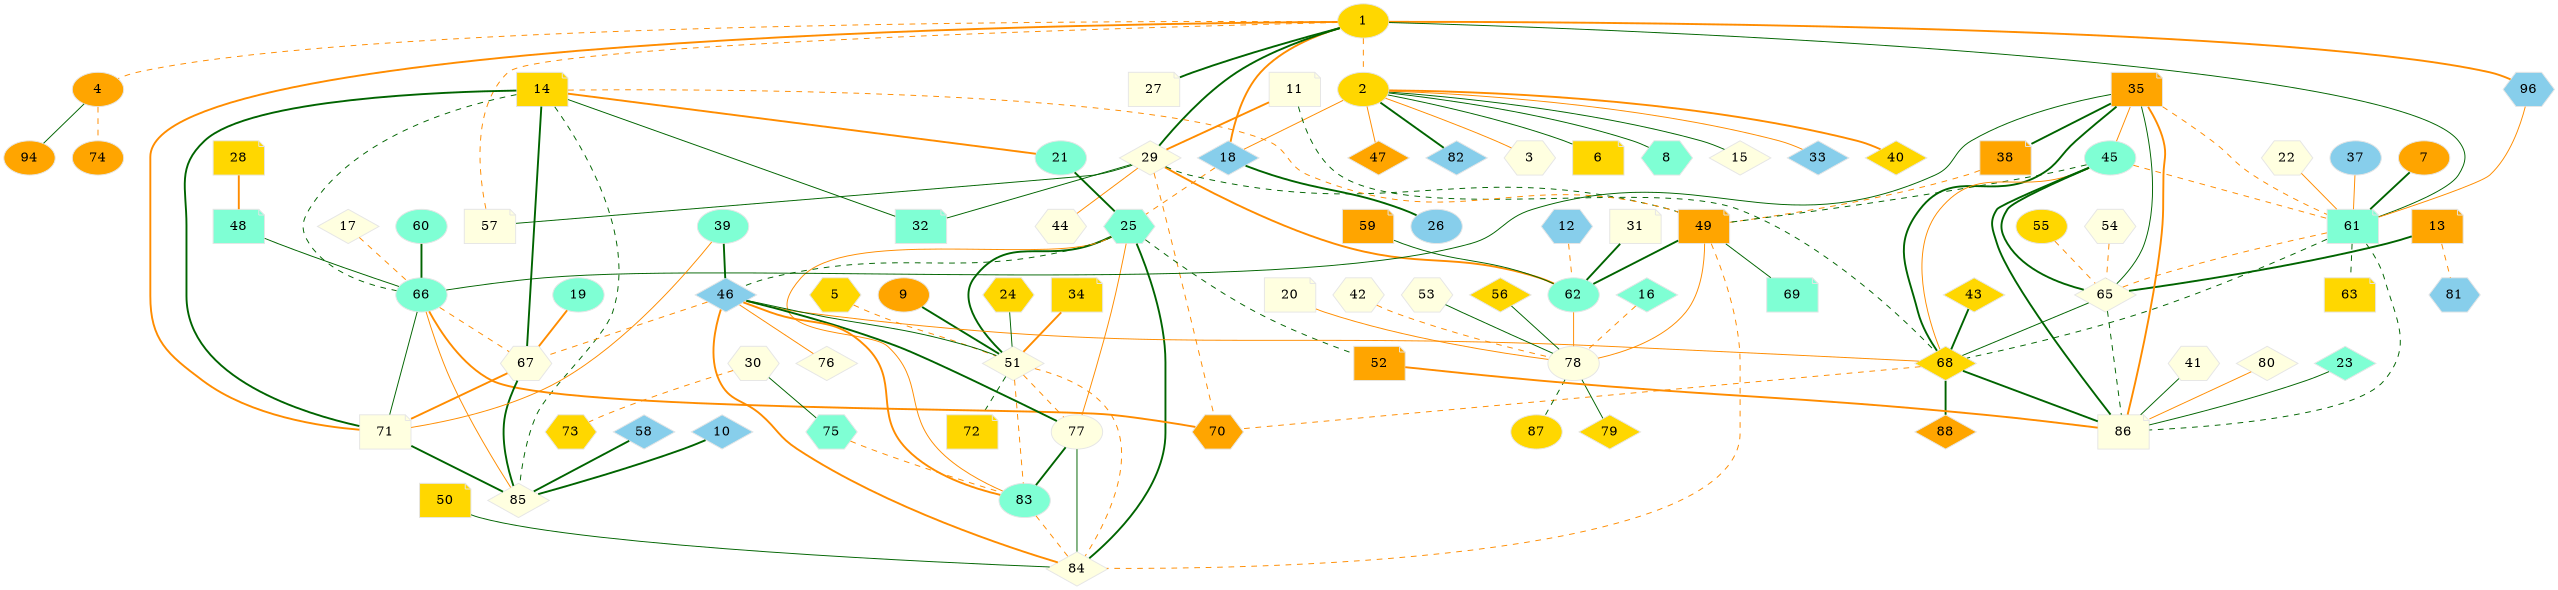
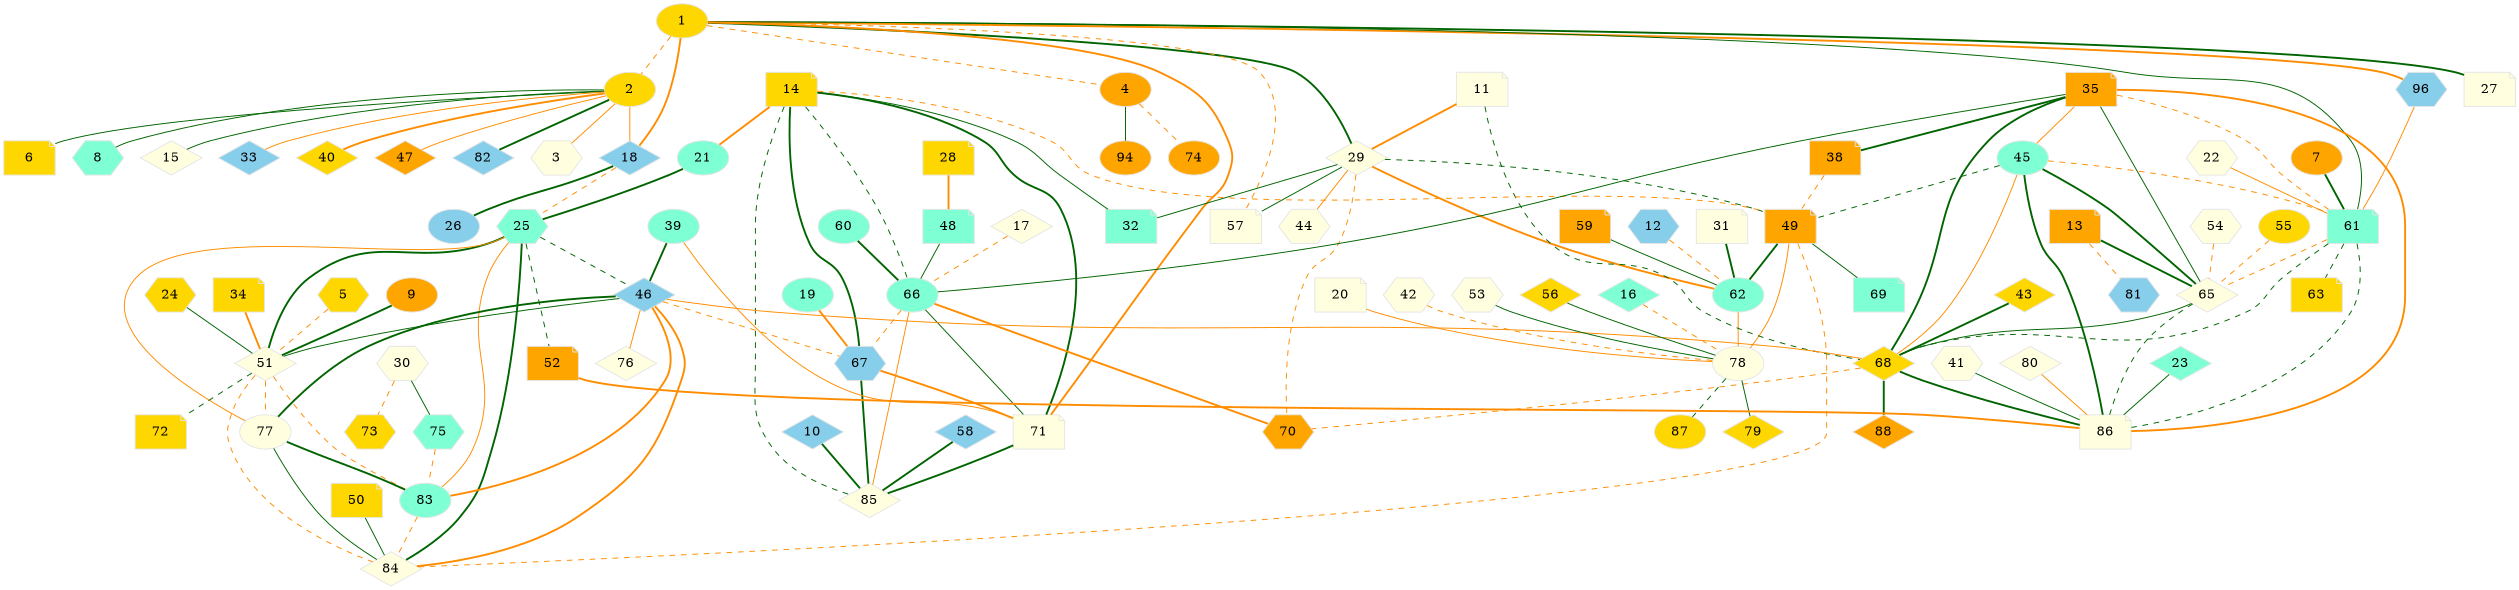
node "37": removed
node "67": fillcolor lightyellow -> skyblue
